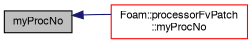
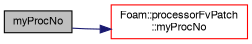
edge "Foam::processorFvPatch ::myProcNo" -> "myProcNo": reversed
